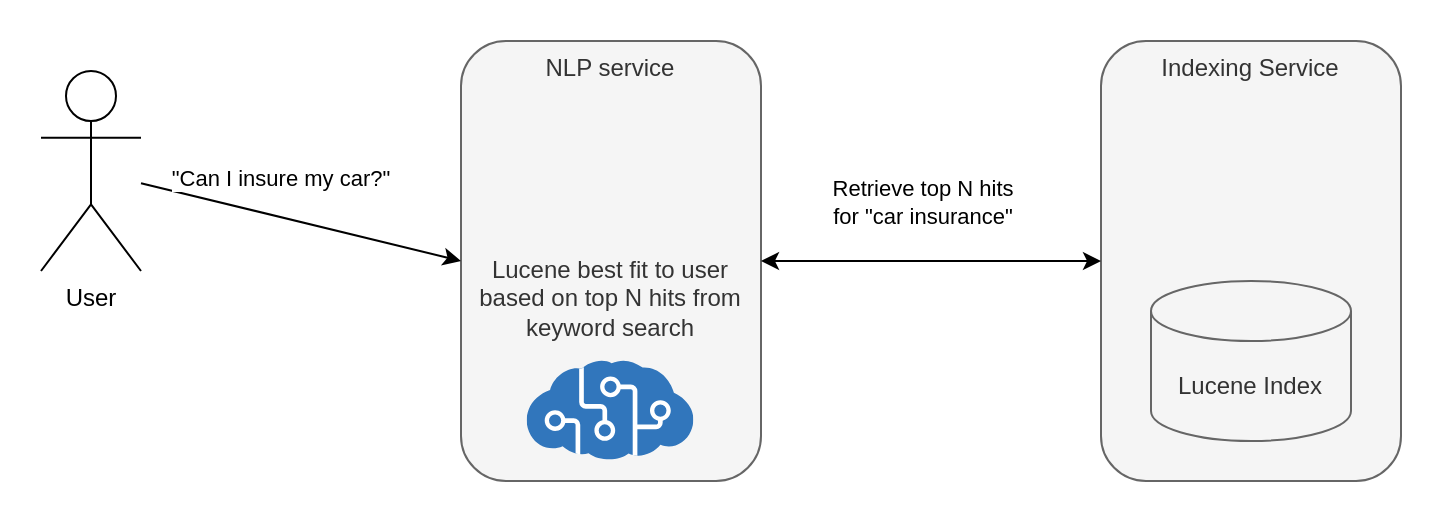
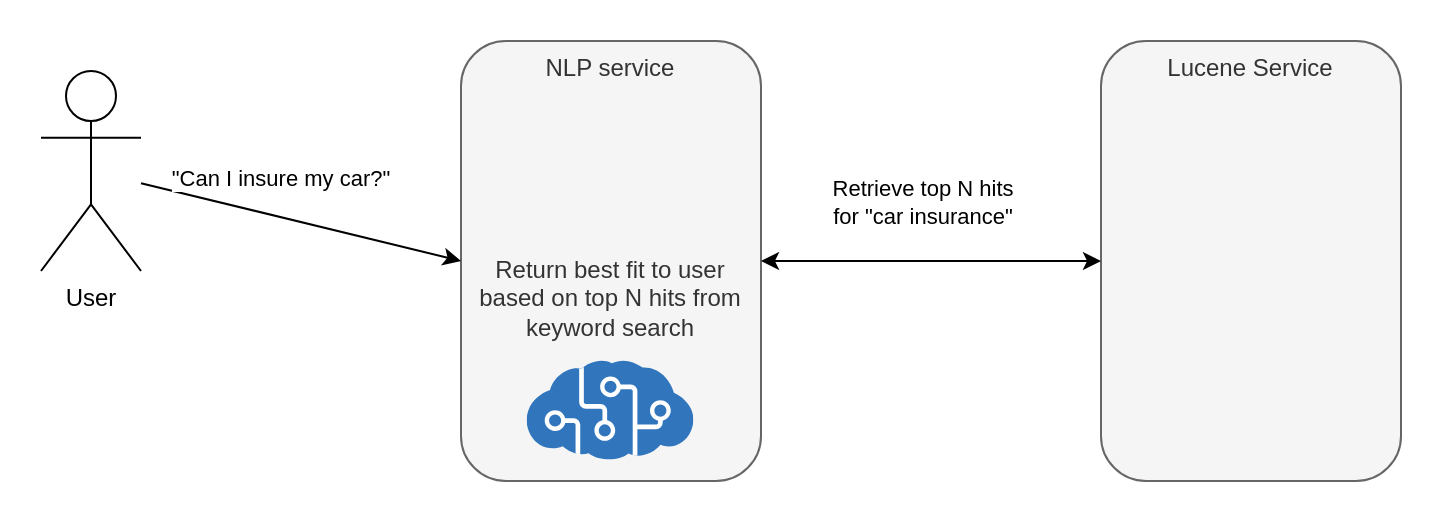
node "Indexing Service": label "Indexing Service" -> "Lucene Service"
node "NLP service Lucene best fit to user based on top N hits from keyword search": label "NLP service Lucene best fit to user based on top N hits from keyword search" -> "NLP service Return best fit to user based on top N hits from keyword search"
node "Lucene Index": removed
